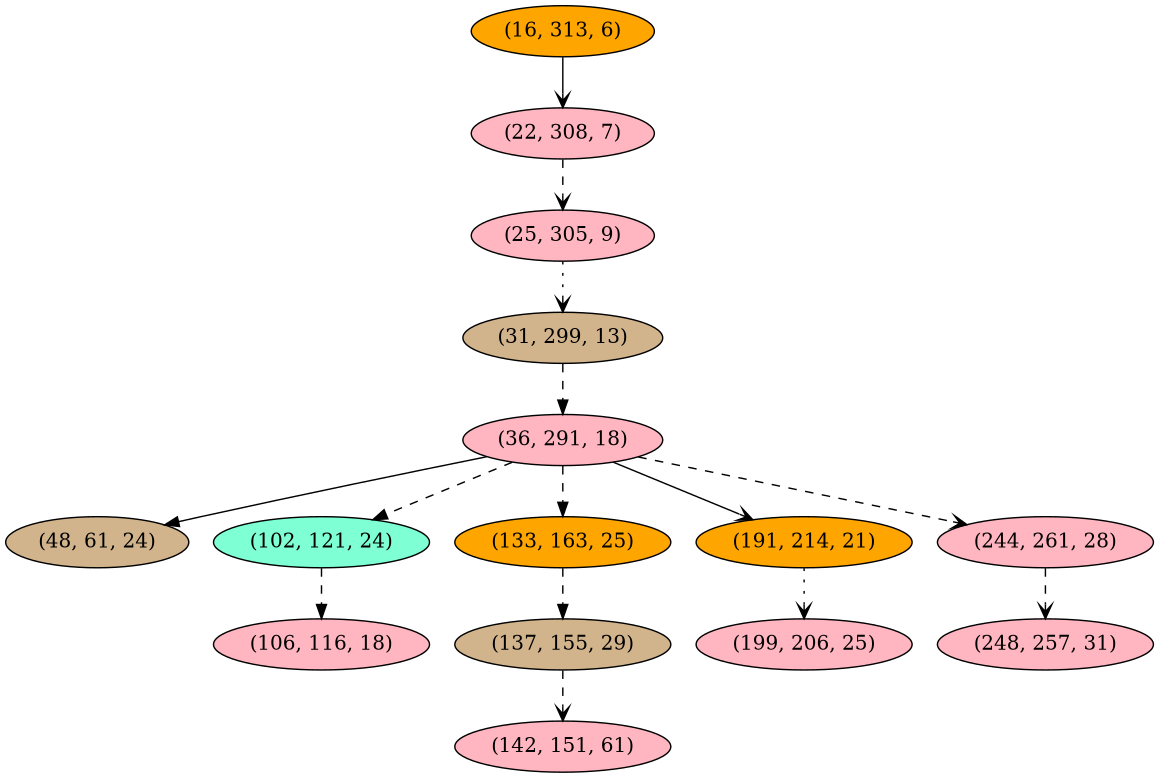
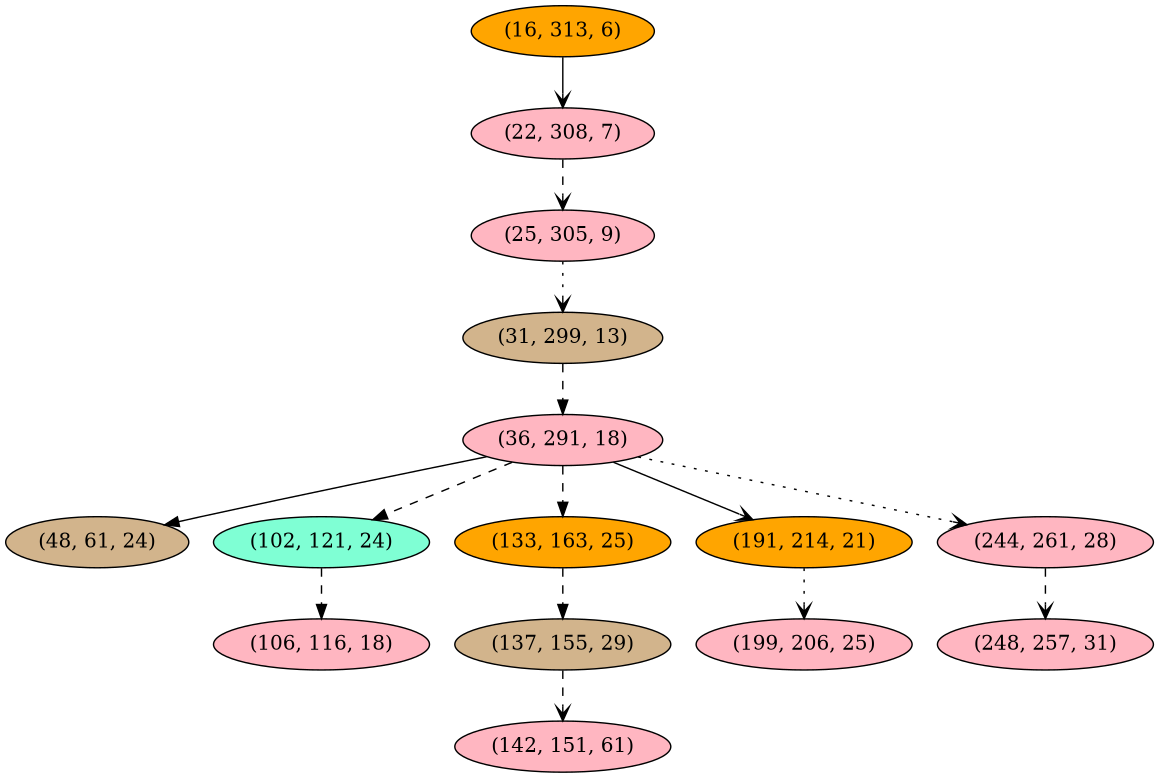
edge "(36, 291, 18)" -> "(244, 261, 28)": style dashed -> dotted
